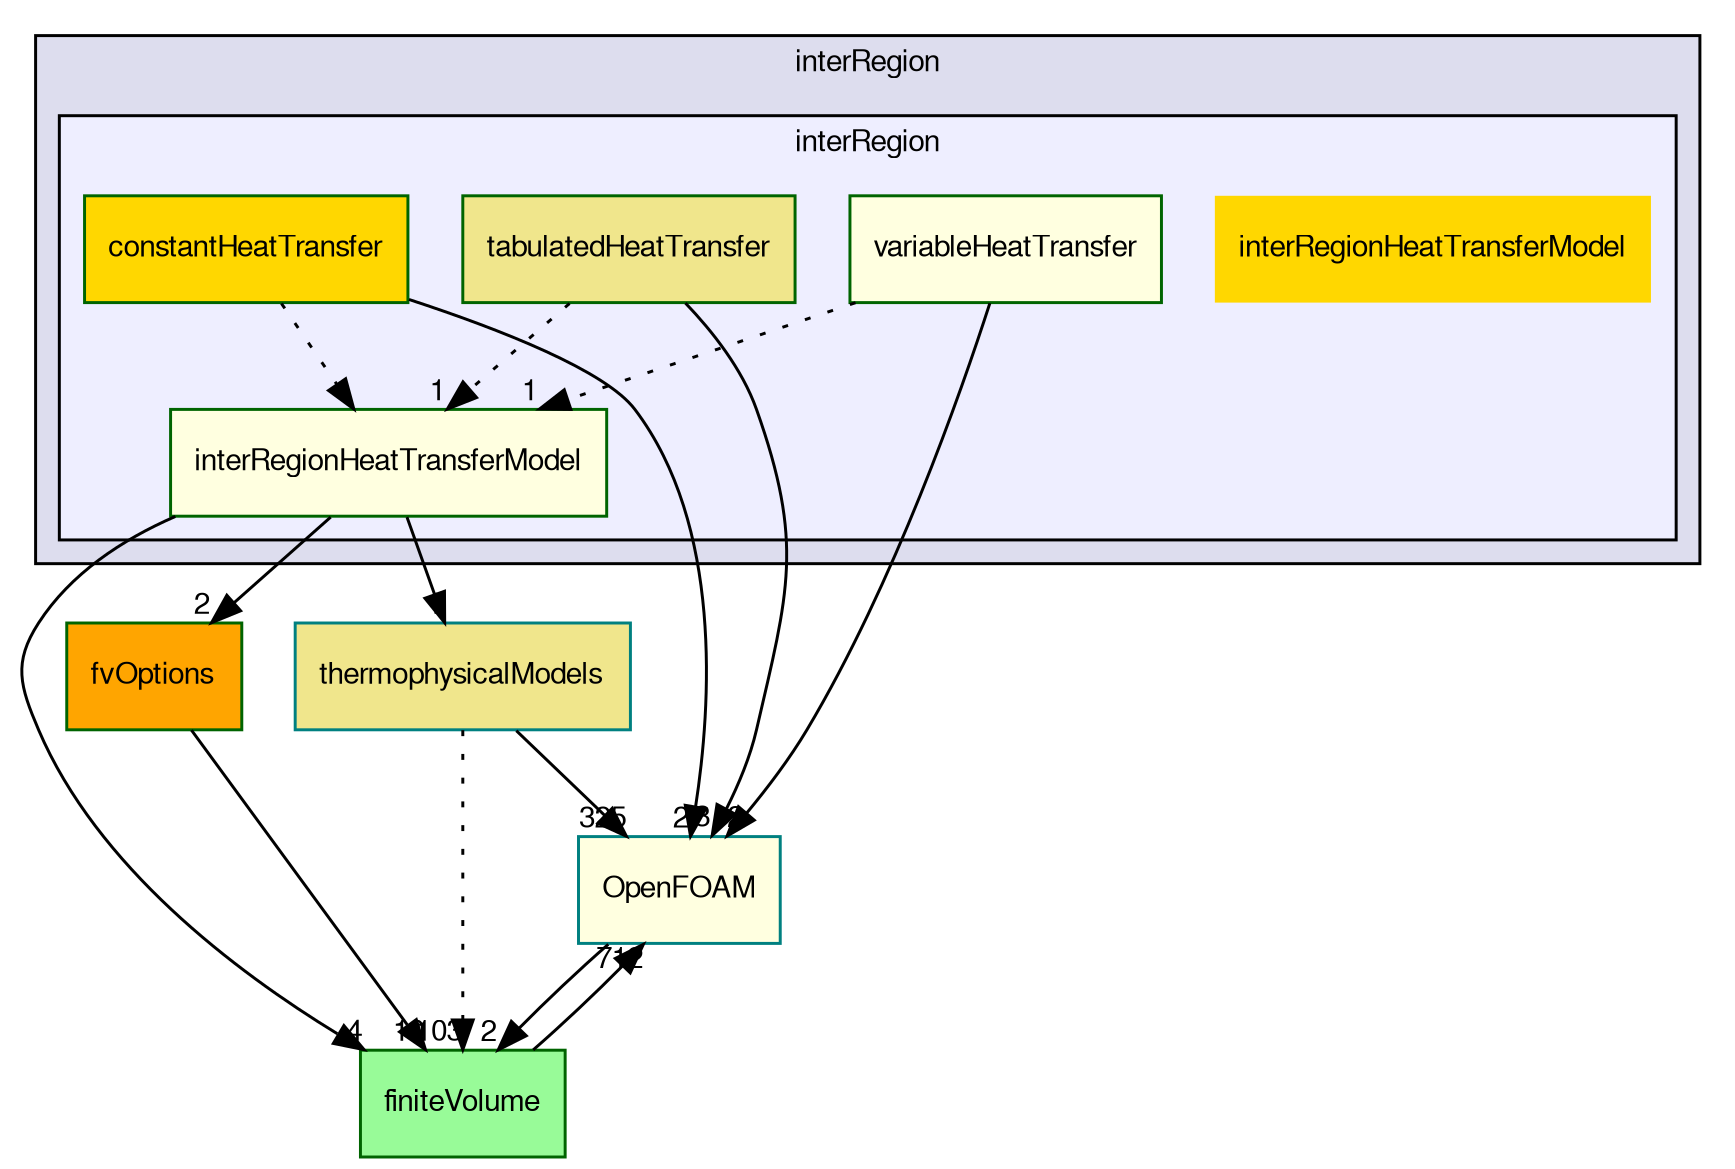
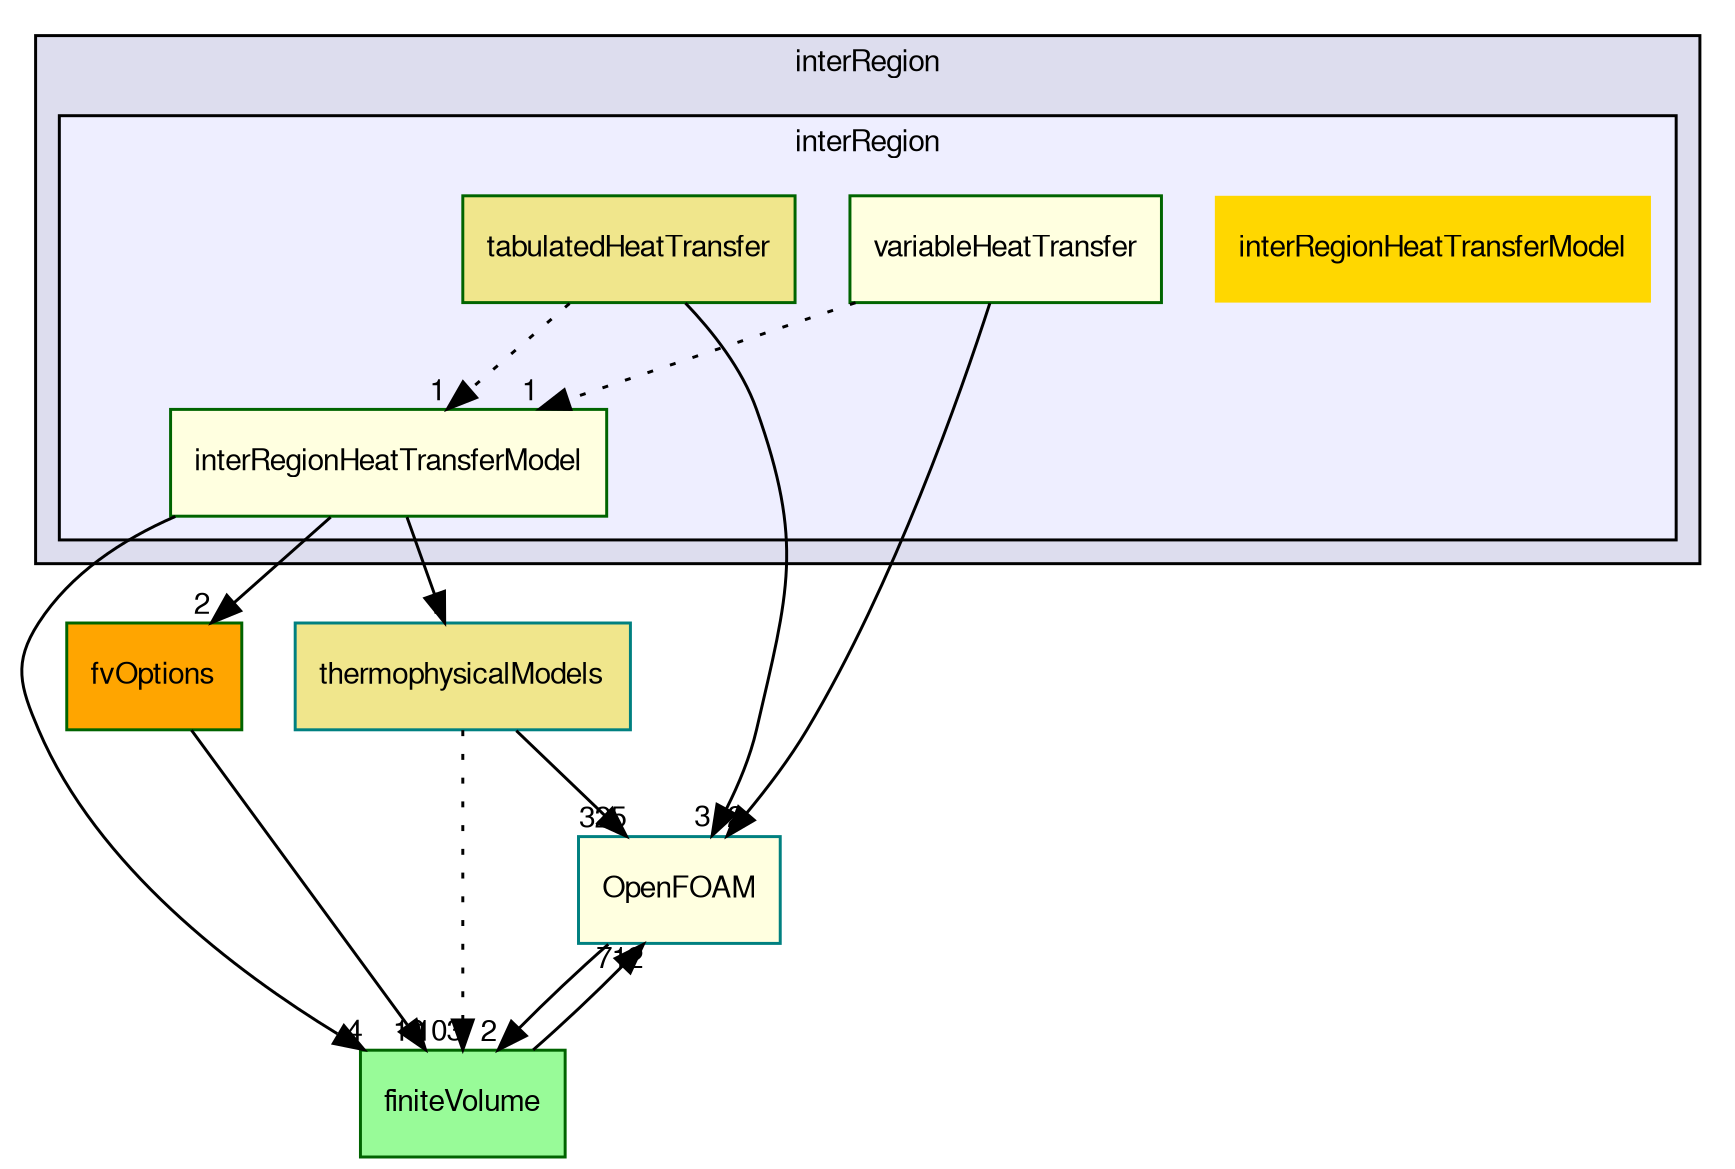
node "constantHeatTransfer": removed
